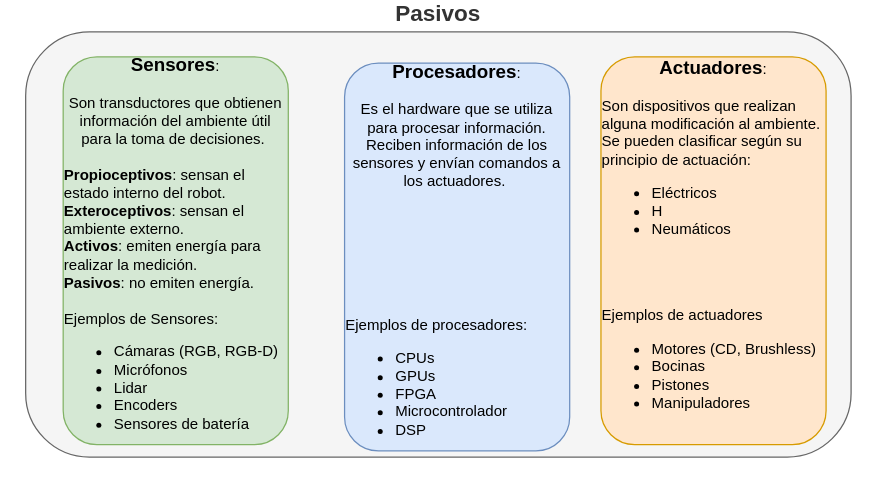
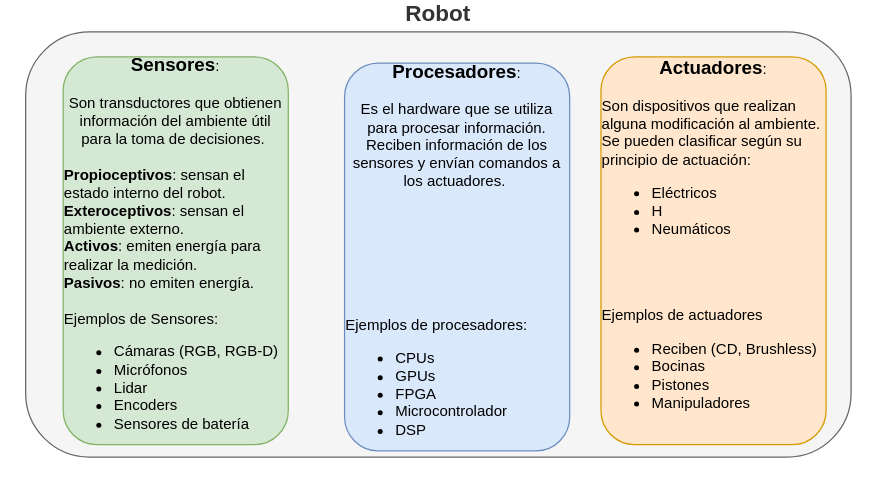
node "Pasivos": label "Pasivos" -> "Robot"
node "Actuadores: Son dispositivos que realizan alguna modificación al ambiente. Se pueden clasificar según su principio de actuación: Eléctricos H Neumáticos Ejemplos de actuadores Motores (CD, Brushless) Bocinas Pistones Manipuladores": label "Actuadores: Son dispositivos que realizan alguna modificación al ambiente. Se pueden clasificar según su principio de actuación: Eléctricos H Neumáticos Ejemplos de actuadores Motores (CD, Brushless) Bocinas Pistones Manipuladores" -> "Actuadores: Son dispositivos que realizan alguna modificación al ambiente. Se pueden clasificar según su principio de actuación: Eléctricos H Neumáticos Ejemplos de actuadores Reciben (CD, Brushless) Bocinas Pistones Manipuladores"
